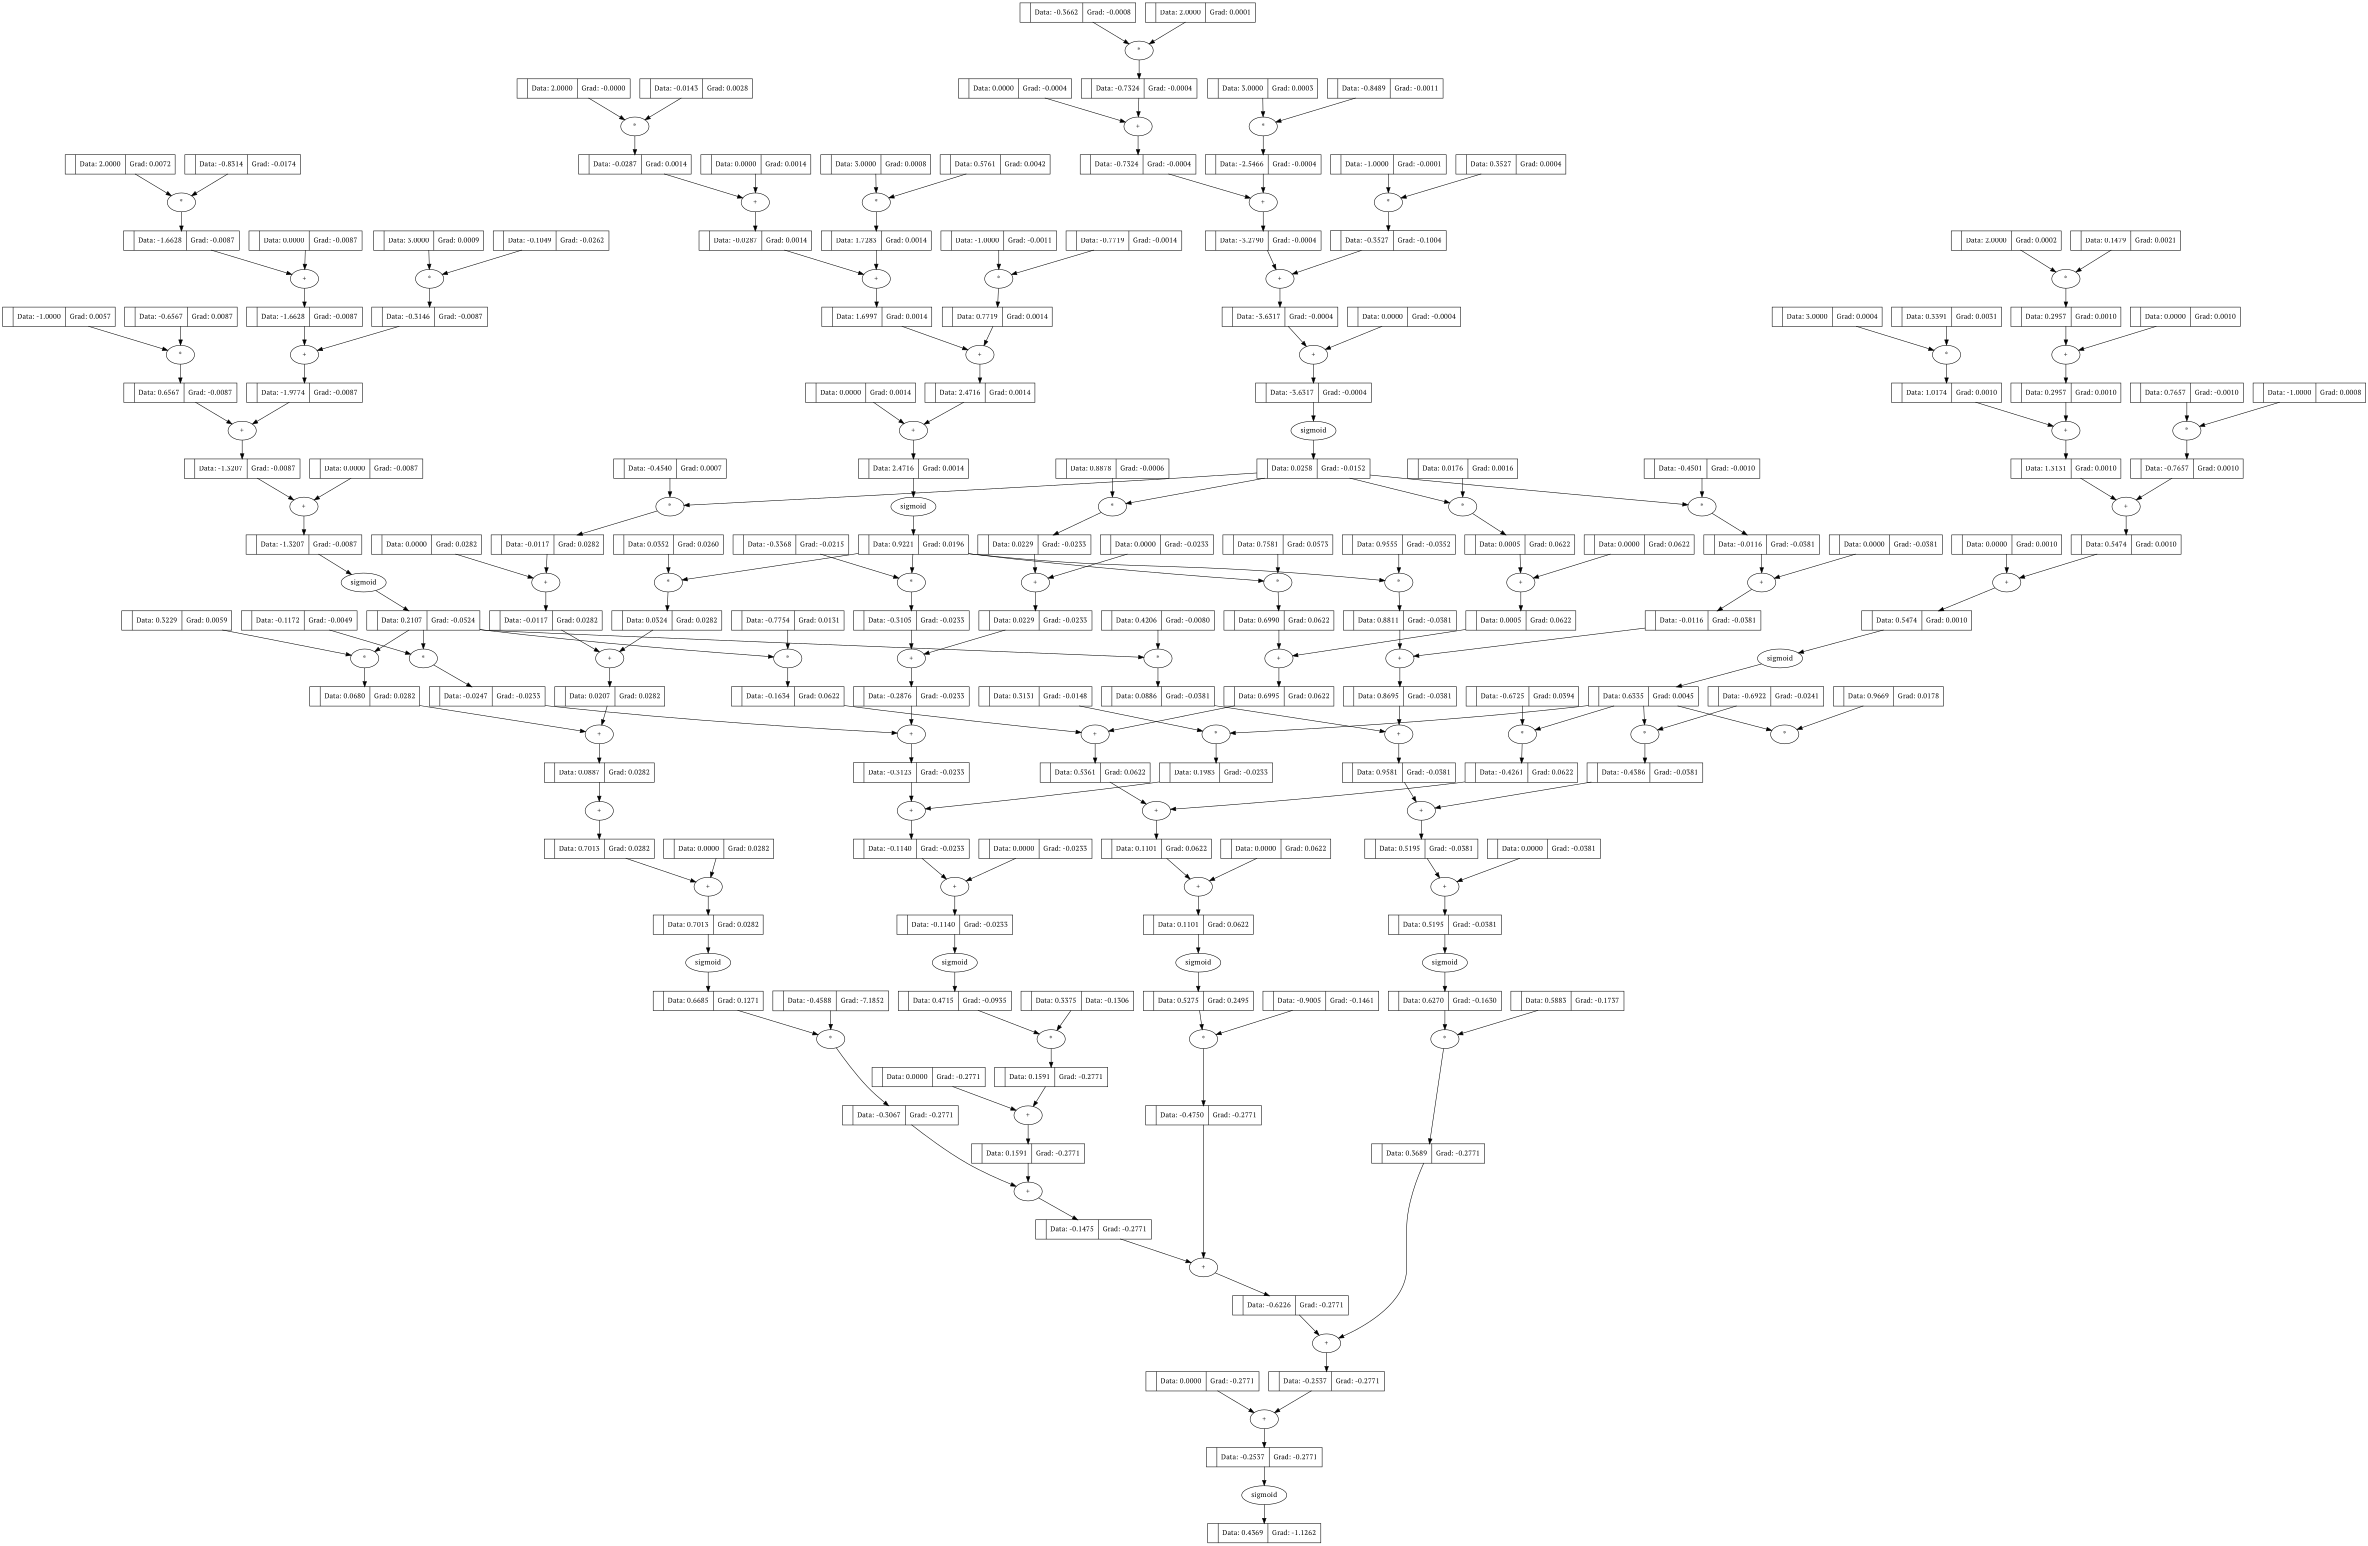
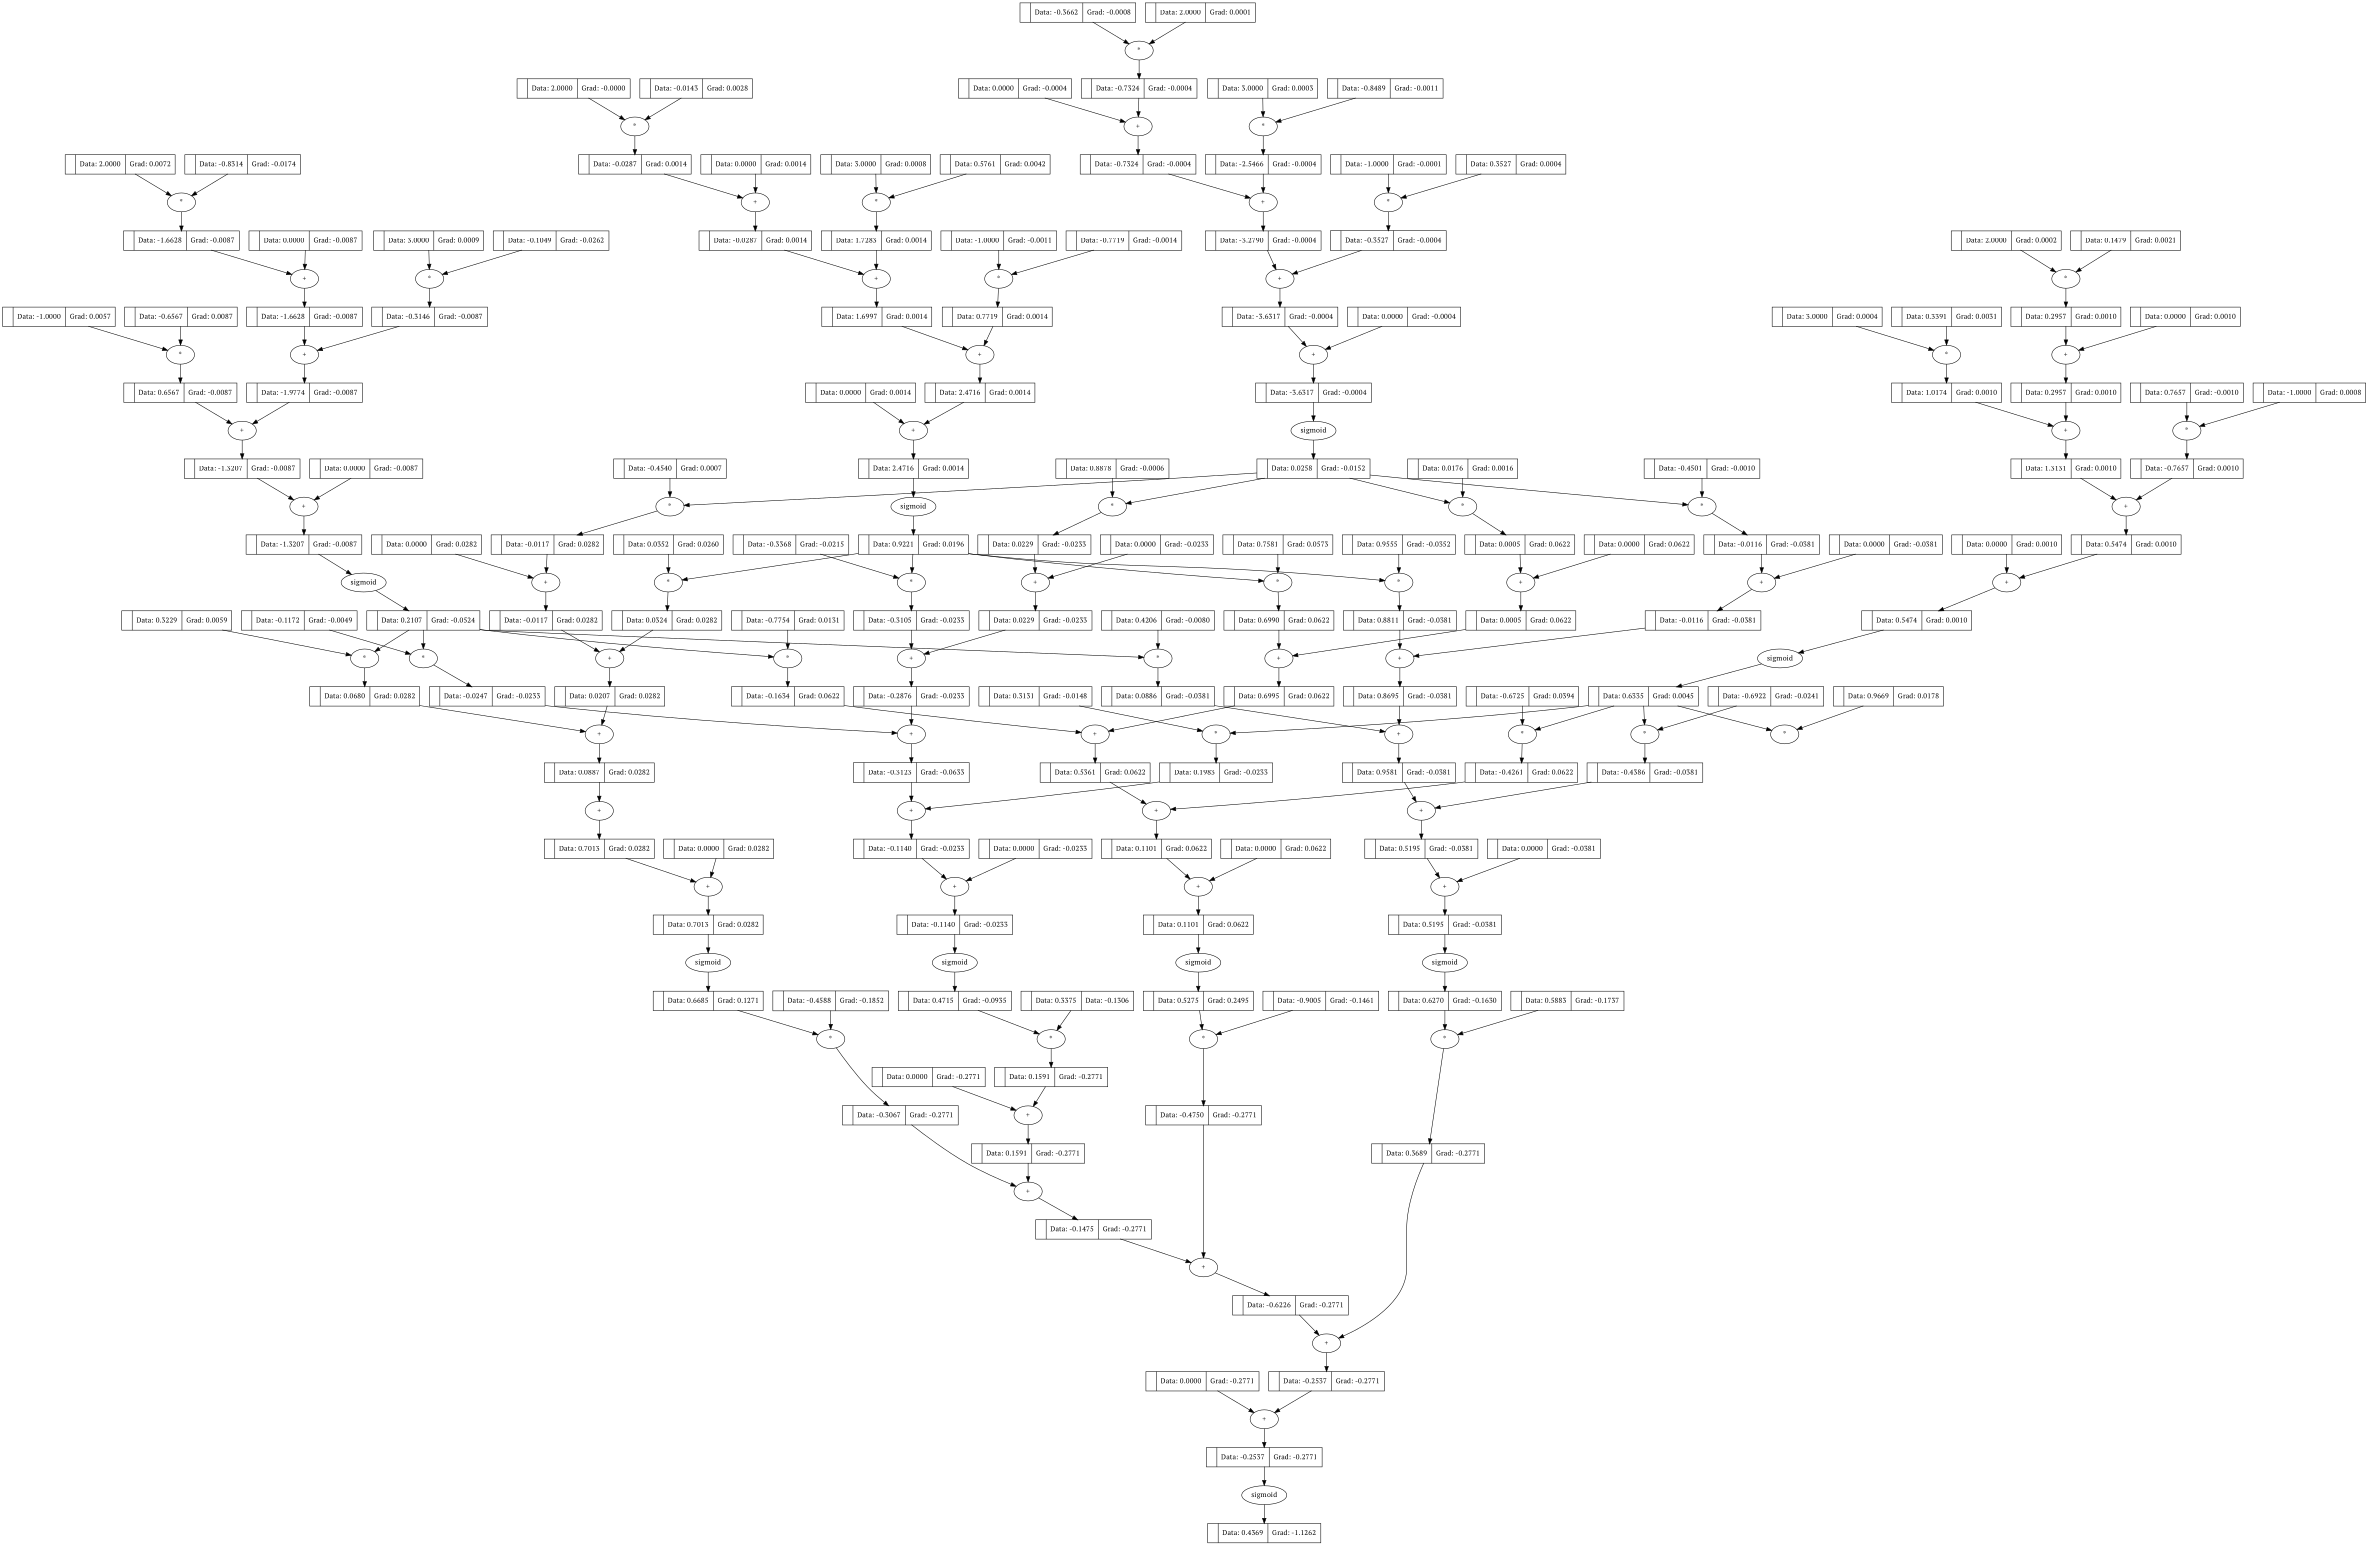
node "Data: -0.3527": text "Grad: -0.1004" -> "Grad: -0.0004"
node "Data: -0.3123": text "Grad: -0.0233" -> "Grad: -0.0633"
node "Data: -0.4588": text "Grad: -7.1852" -> "Grad: -0.1852"
